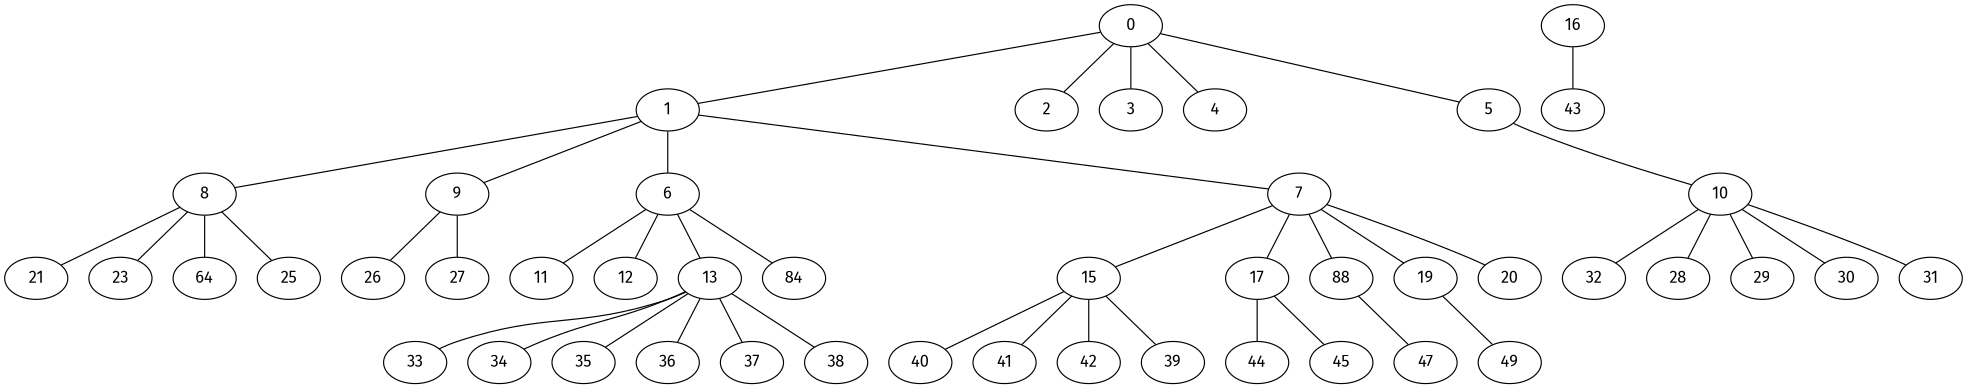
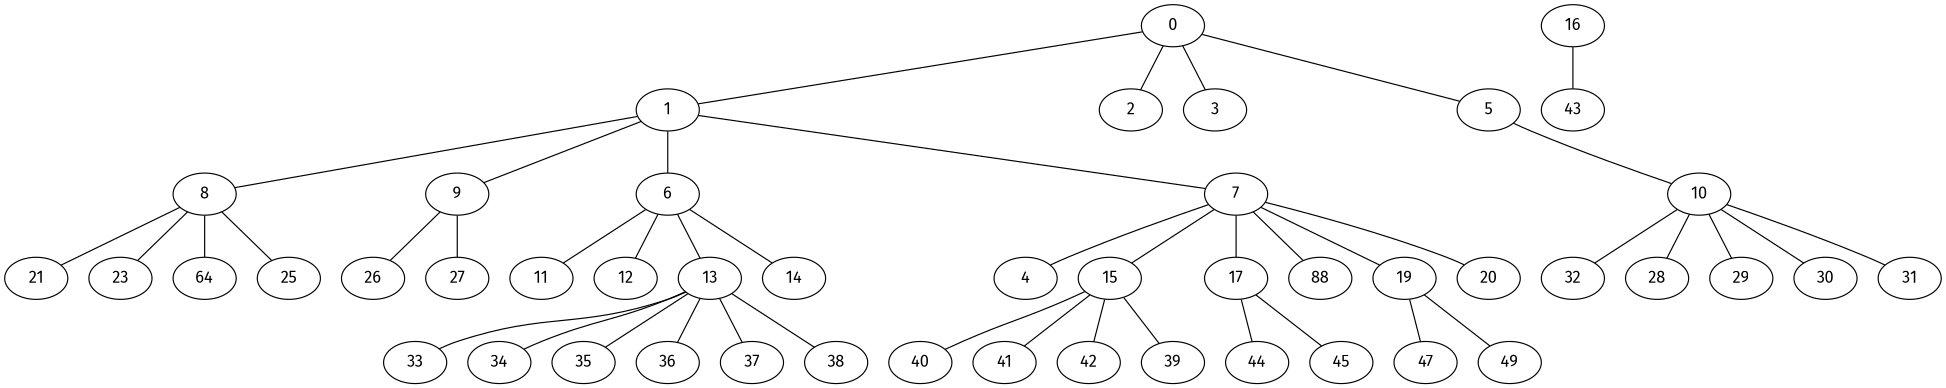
edge "0" -- "4": now "7" -- "4"
node "84": label "84" -> "14"
edge "88" -- "47": now "19" -- "47"
